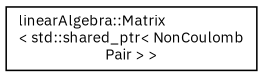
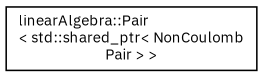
node "linearAlgebra::Matrix < std::shared_ptr< NonCoulomb Pair > >": label "linearAlgebra::Matrix < std::shared_ptr< NonCoulomb Pair > >" -> "linearAlgebra::Pair < std::shared_ptr< NonCoulomb Pair > >"
